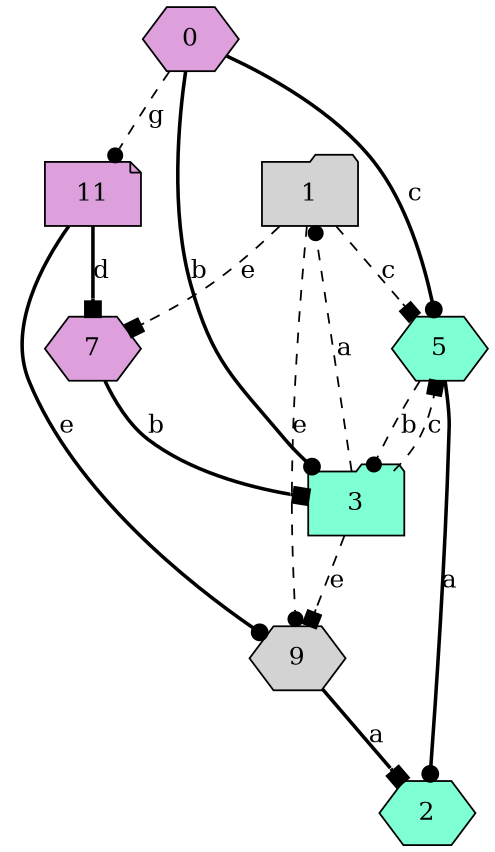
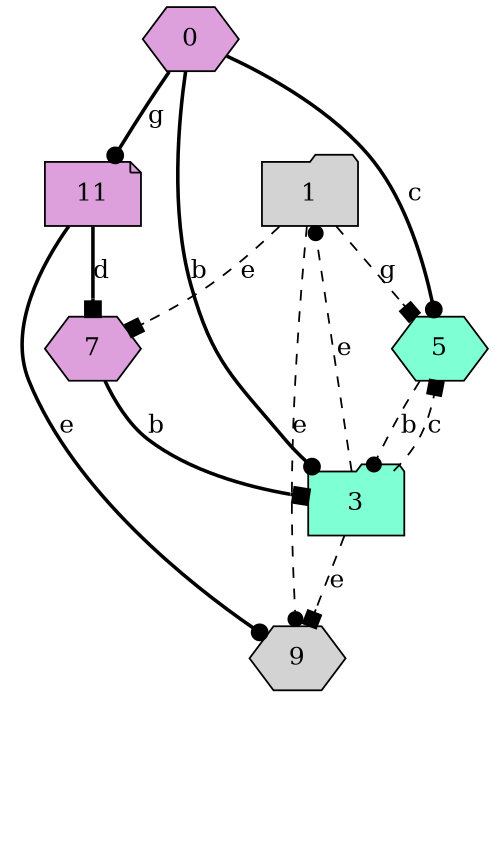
edge "0" -> "11": style dashed -> bold
edge "1" -> "5": label "c" -> "g"
edge "3" -> "1": label "a" -> "e"
node "2": removed
